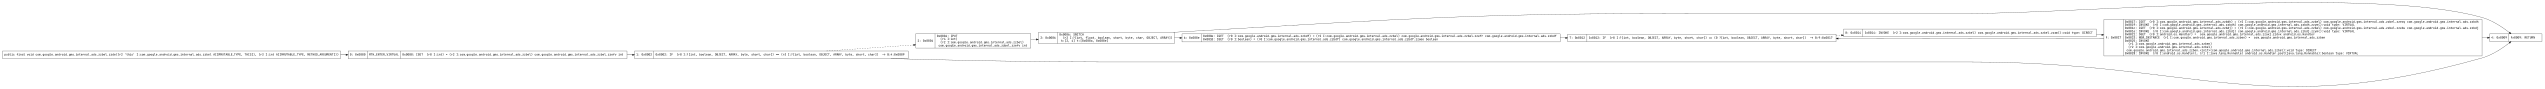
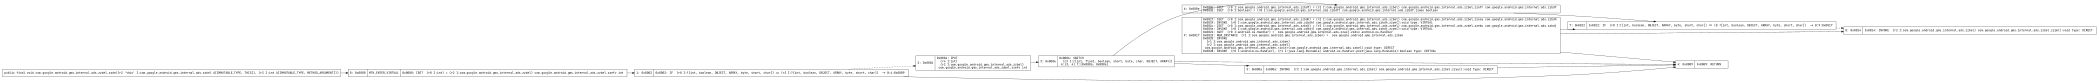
edge "8: 0x0014" -> "9: 0x0017": reversed
node "5: 0x000a": added
